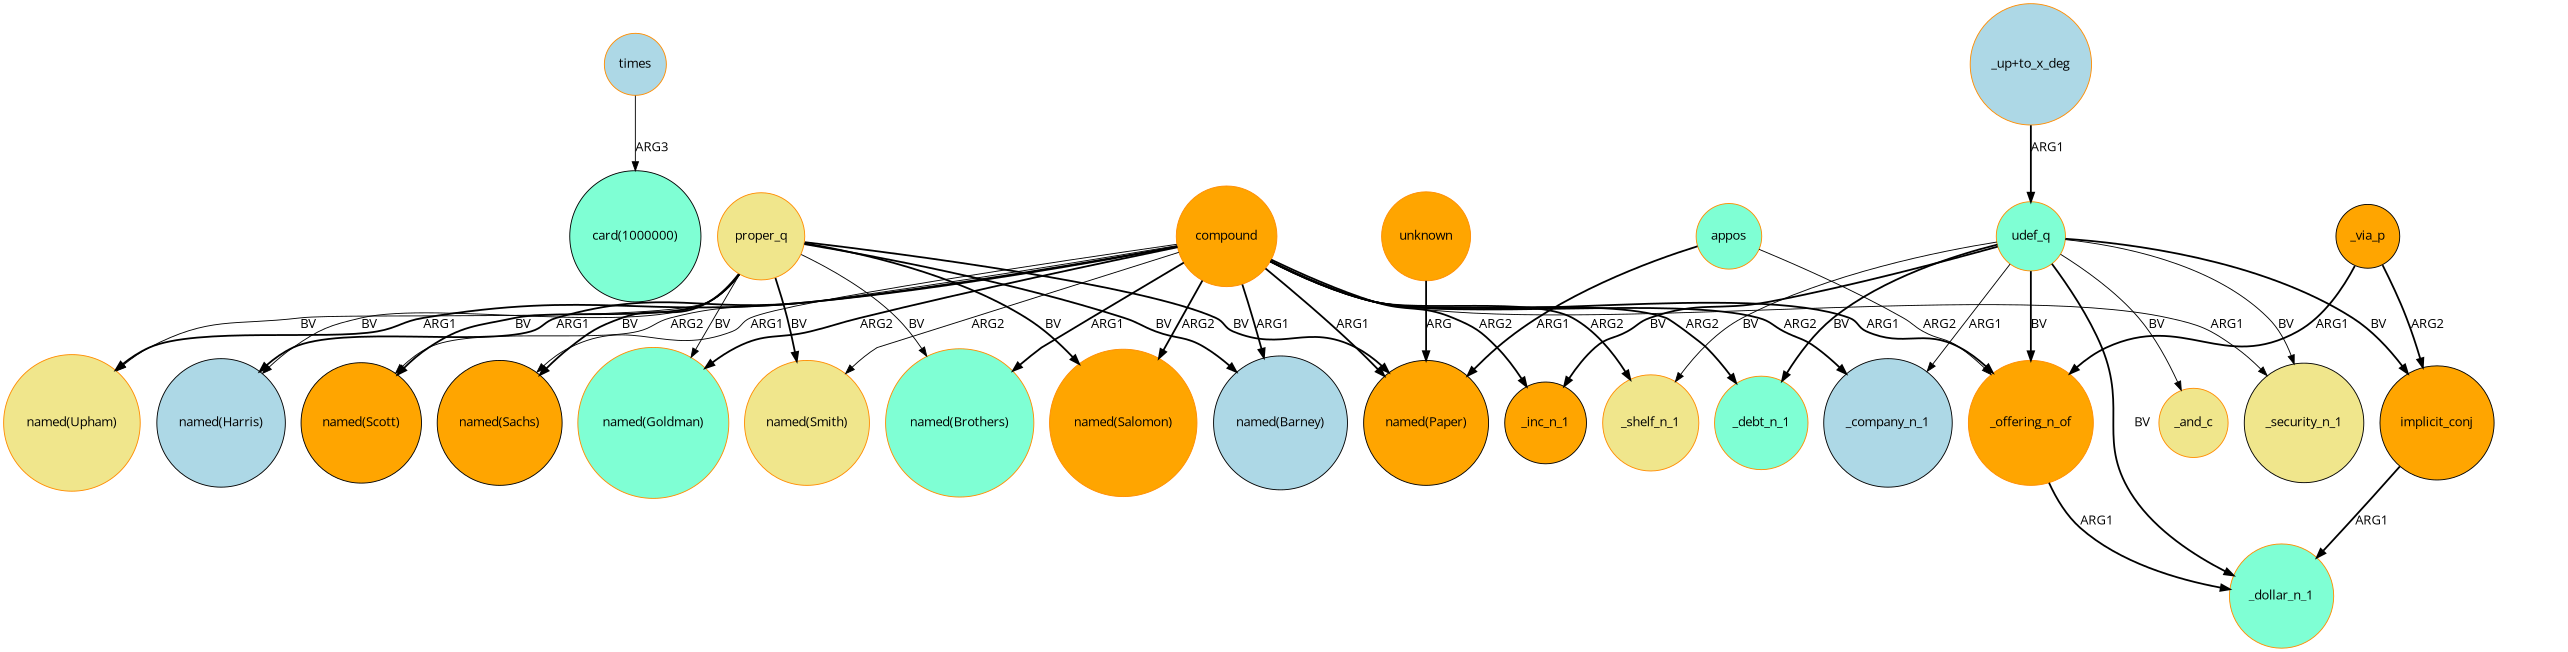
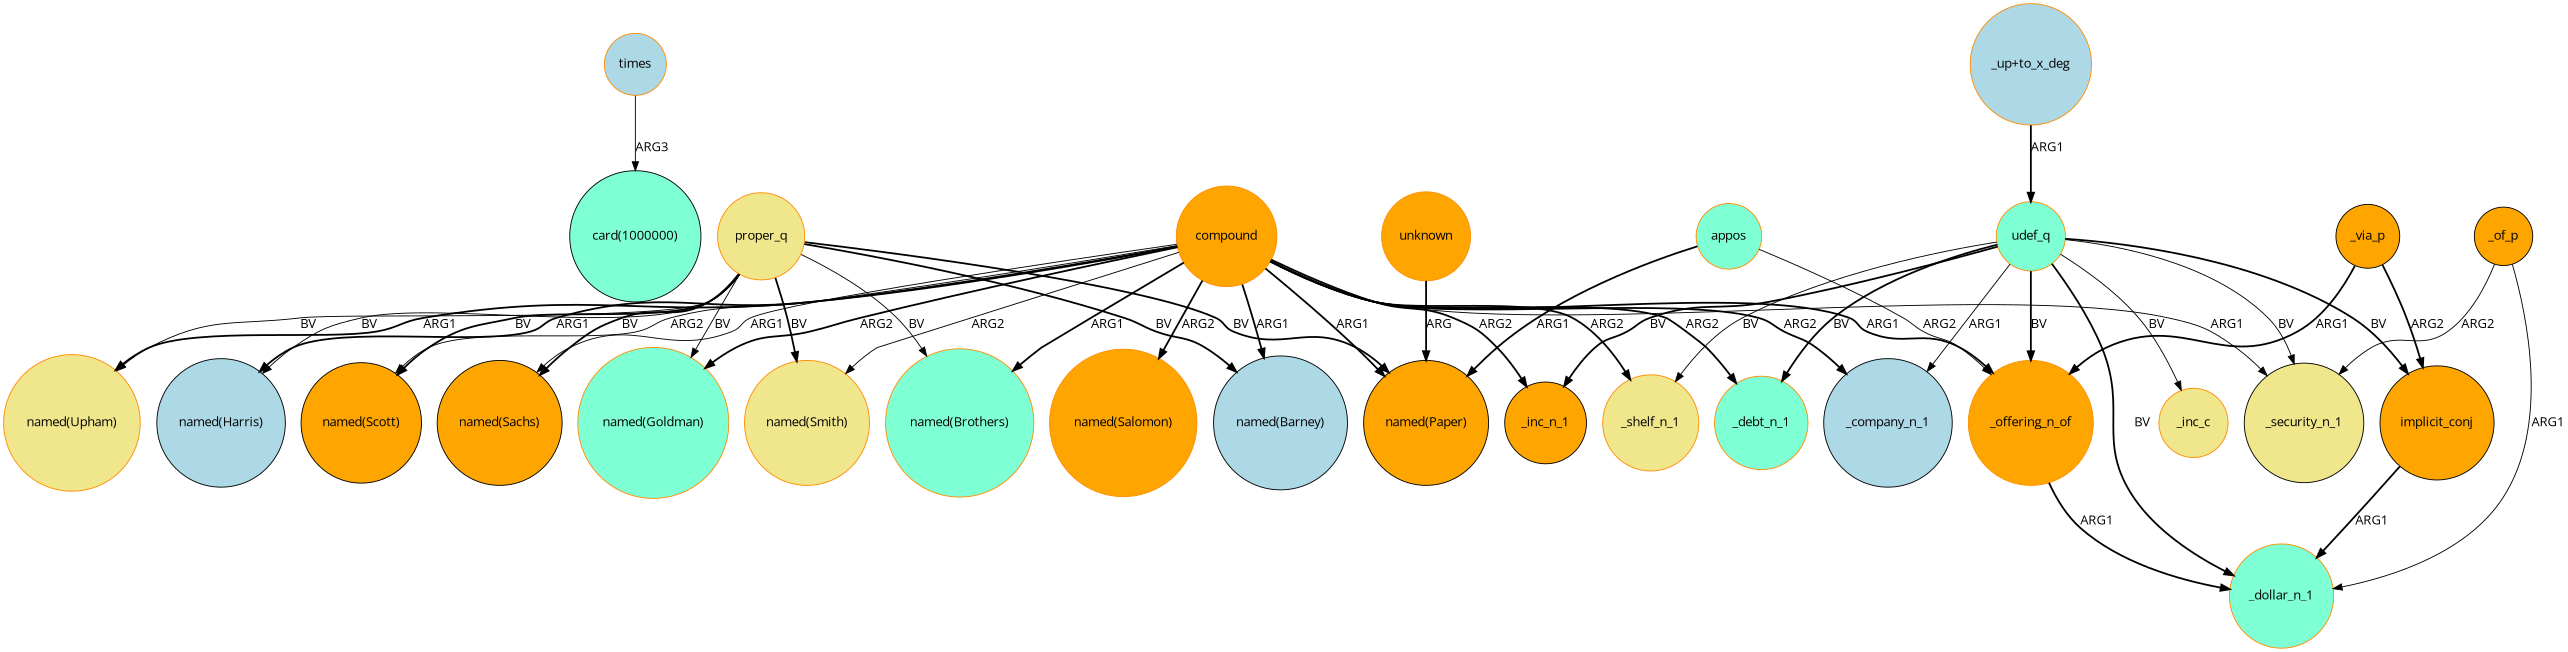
node "_of_p": added
edge "proper_q" -> "named(Salomon)": removed, label "BV"
node "_and_c": label "_and_c" -> "_inc_c"
